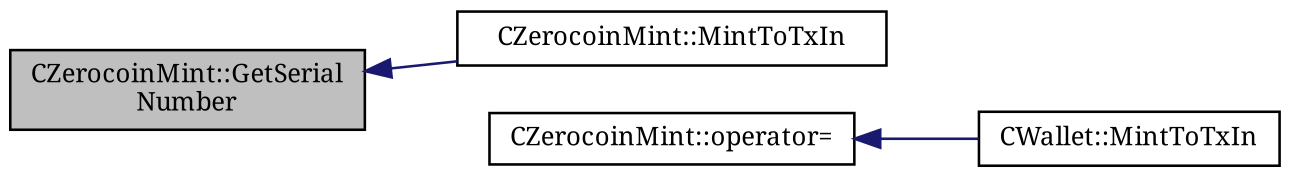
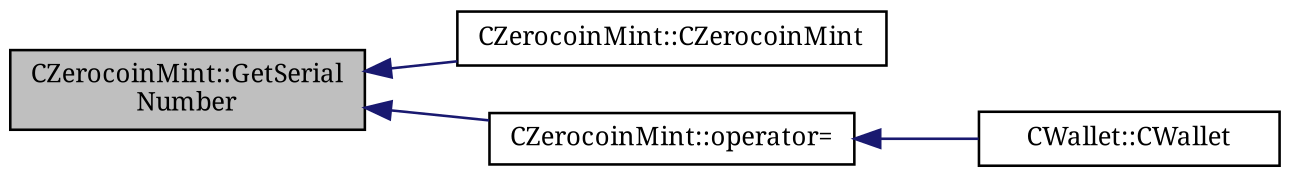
node "CZerocoinMint::MintToTxIn": label "CZerocoinMint::MintToTxIn" -> "CZerocoinMint::CZerocoinMint"
edge "CZerocoinMint::operator=" -> "CZerocoinMint::GetSerial Number": added
node "CWallet::MintToTxIn": label "CWallet::MintToTxIn" -> "CWallet::CWallet"
